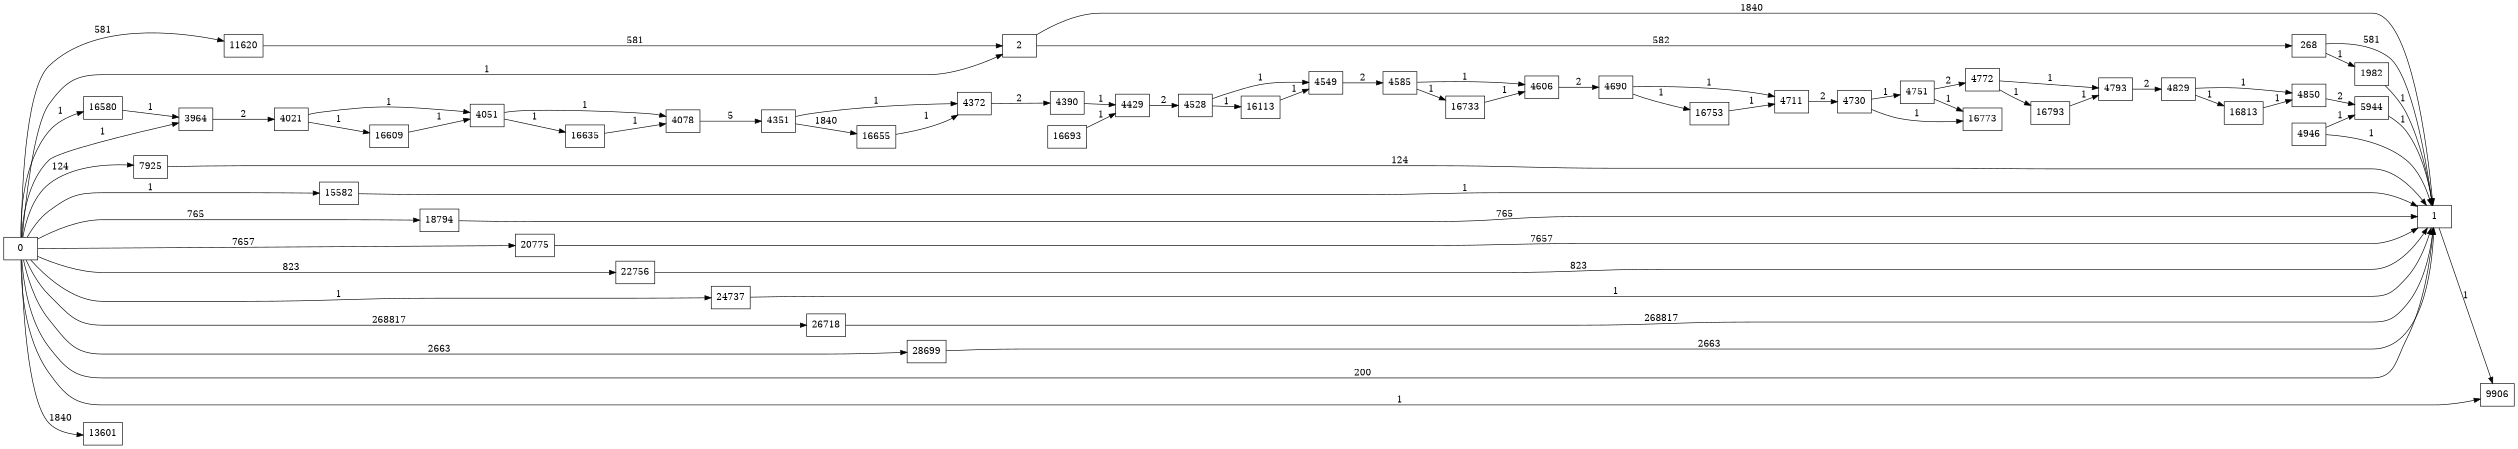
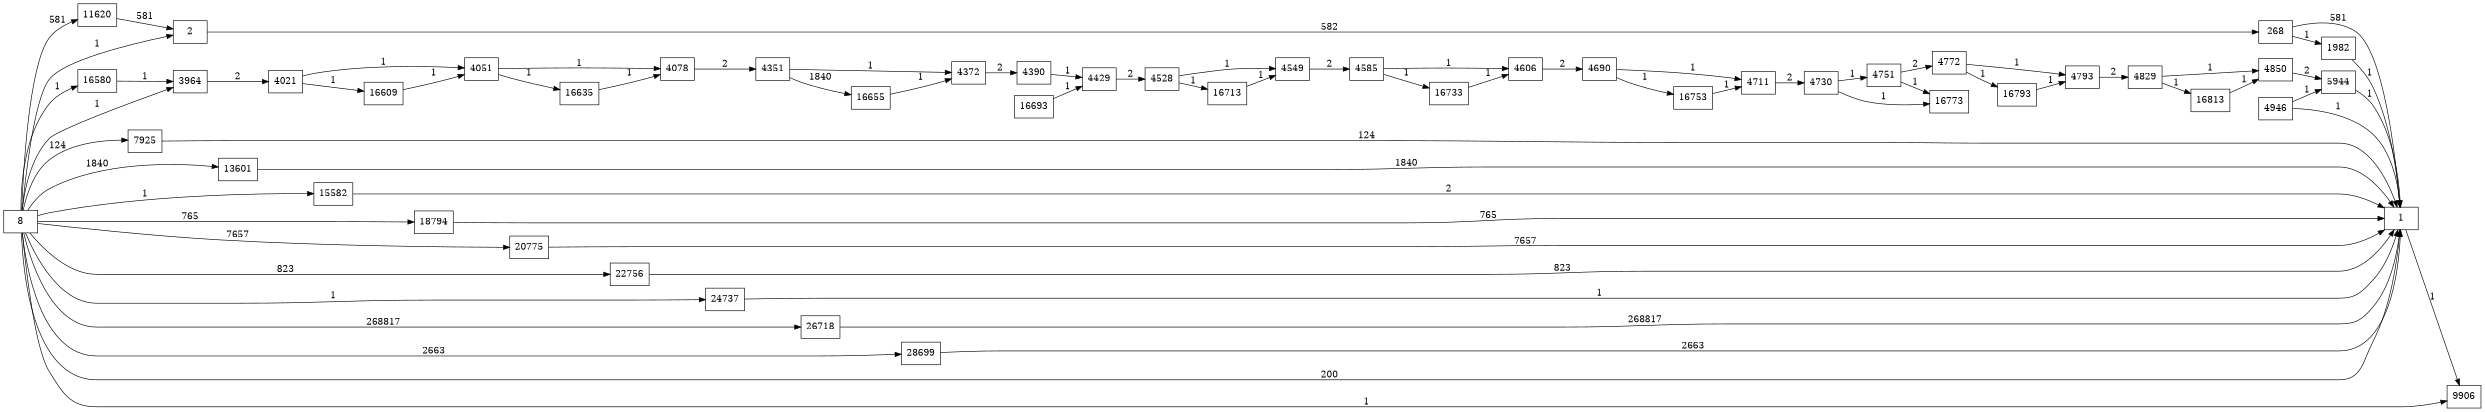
edge "2" -> "1": now "13601" -> "1"
node "16113": label "16113" -> "16713"
edge "4078" -> "4351": label "5" -> "2"
edge "15582" -> "1": label "1" -> "2"
node "0": label "0" -> "8"
